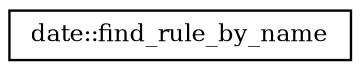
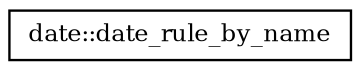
node "date::find_rule_by_name": label "date::find_rule_by_name" -> "date::date_rule_by_name"
